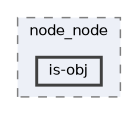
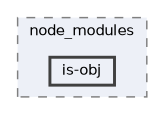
cluster "node_node": label "node_node" -> "node_modules"
